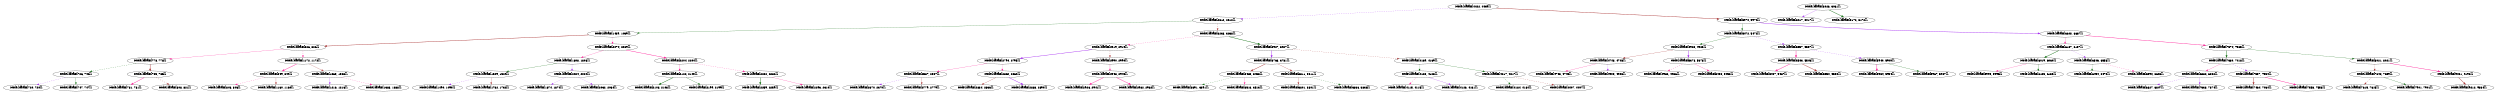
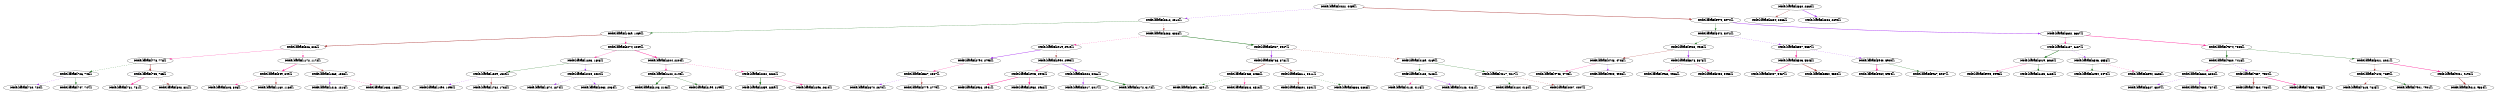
edge "Node{data=[2794, 2795]}" -> "Node{data=[2860, 2860]}": removed
edge "Node{data=[2990, 2990]}" -> "Node{data=[3026, 3061]}": added
